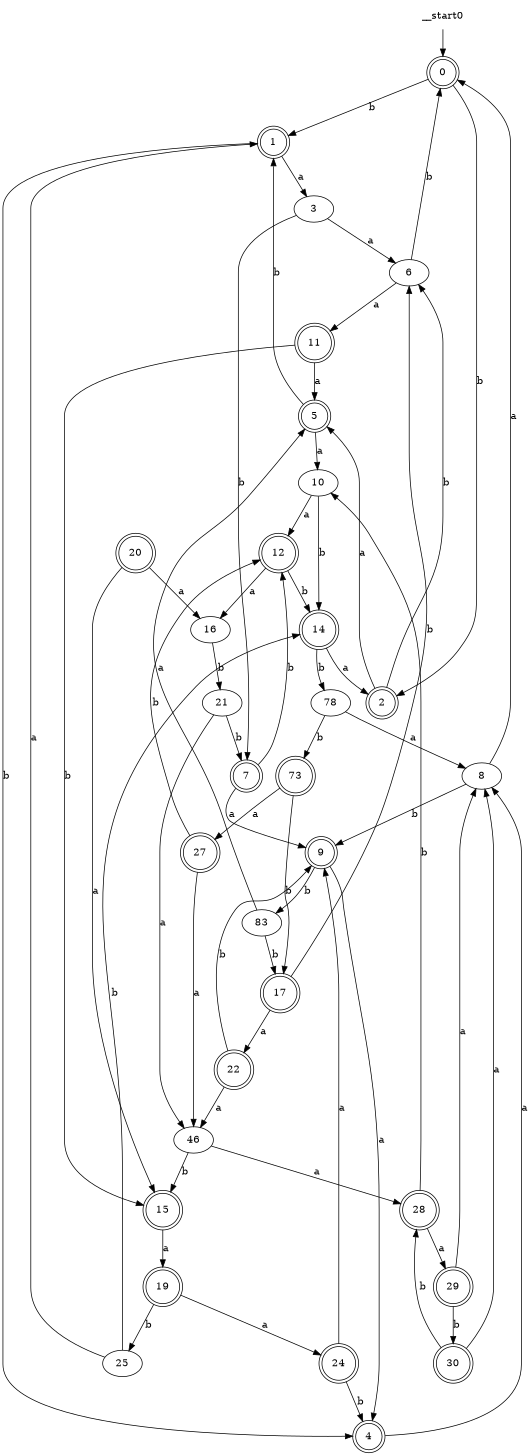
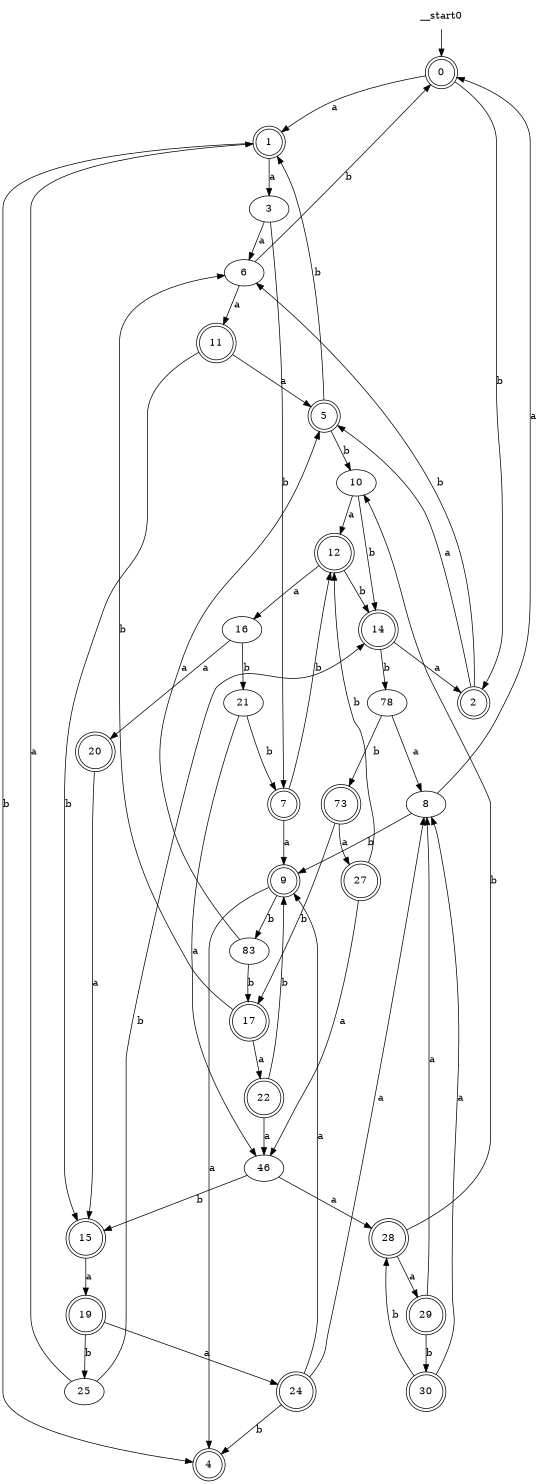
edge "0" -> "1": label "b" -> "a"
edge "5" -> "10": label "a" -> "b"
edge "20" -> "16": reversed
edge "4" -> "8": now "24" -> "8"
